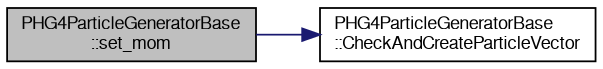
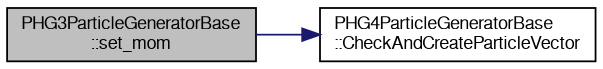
node "PHG4ParticleGeneratorBase ::set_mom": label "PHG4ParticleGeneratorBase ::set_mom" -> "PHG3ParticleGeneratorBase ::set_mom"
